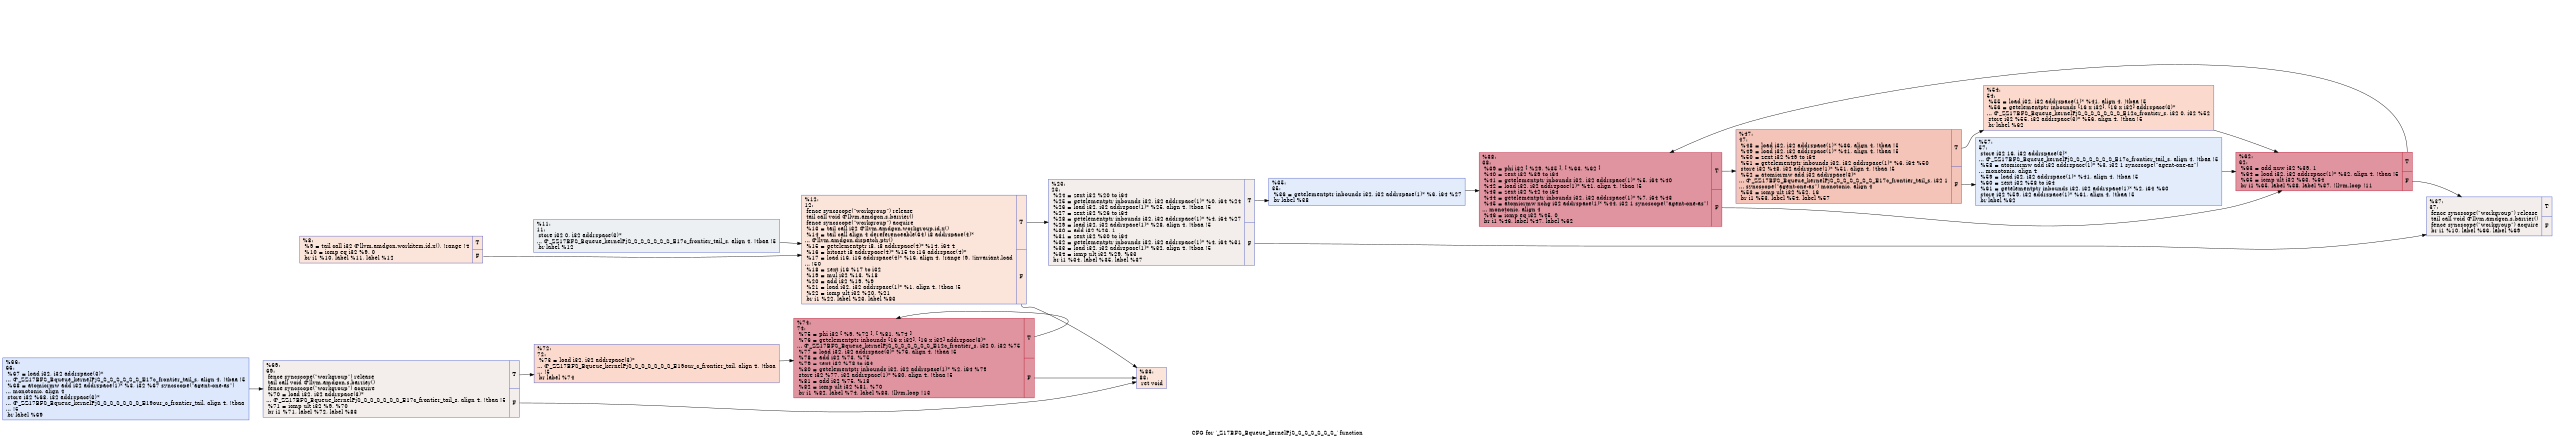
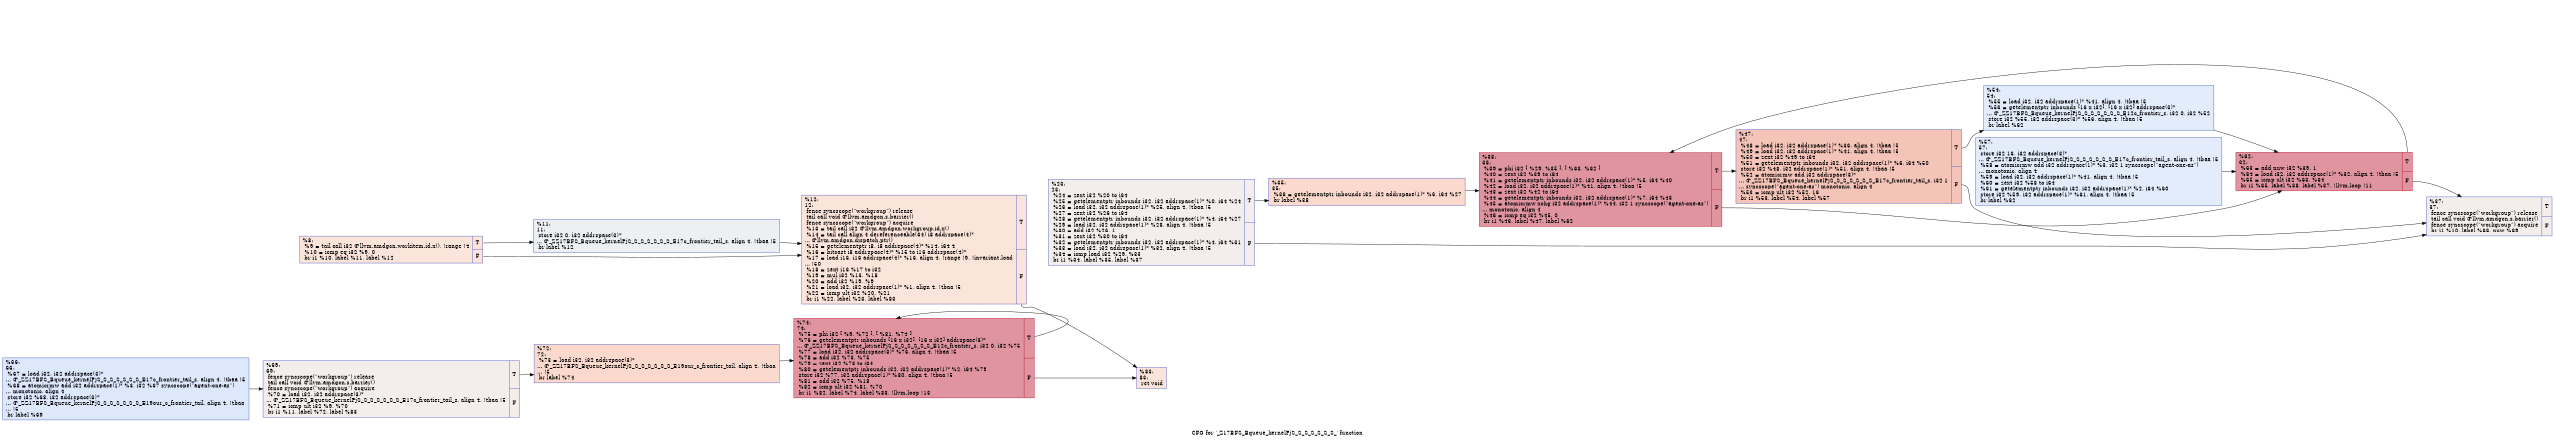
node "%54:": fillcolor #f7ac8e70 -> #bfd3f670
edge "%47:" -> "%57:": now "%47:" -> "%37:"
node "%35:": fillcolor #bfd3f670 -> #f7ac8e70
edge "%12:" -> "%23:": removed
node "%37:": text "br i1 %10, label %66, label %69" -> "br i1 %10, label %66, nuw %69"
edge "%8:" -> "%11:": added
node "%23:": text "%34 = icmp ult i32 %29, %33" -> "%34 = icmp load i32 %29, %33"
node "%69:": text "br i1 %71, label %72, label %83" -> "br i1 %11, label %72, label %83"
edge "%69:" -> "%83:": removed
